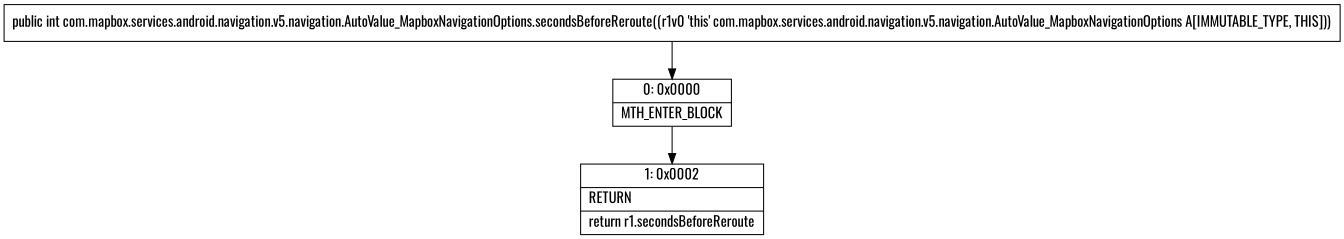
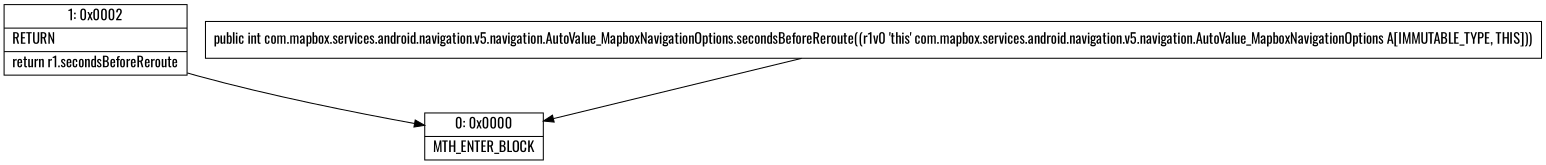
edge "0: 0x0000" -> "1: 0x0002": reversed
